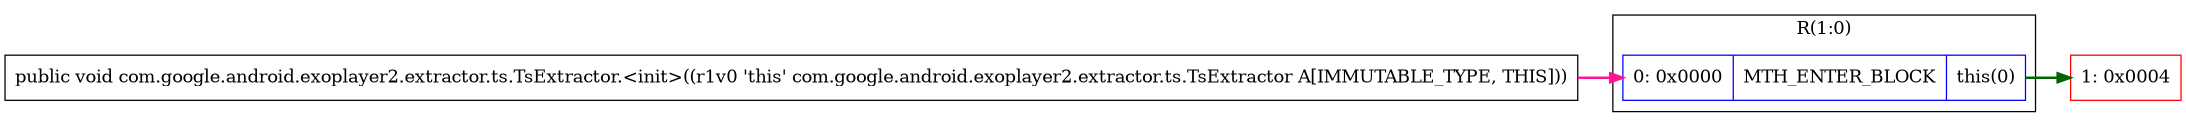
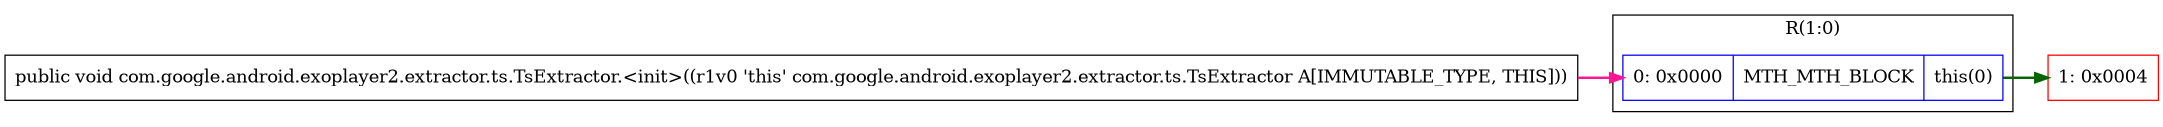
node "0: 0x0000": text "MTH_ENTER_BLOCK" -> "MTH_MTH_BLOCK"
